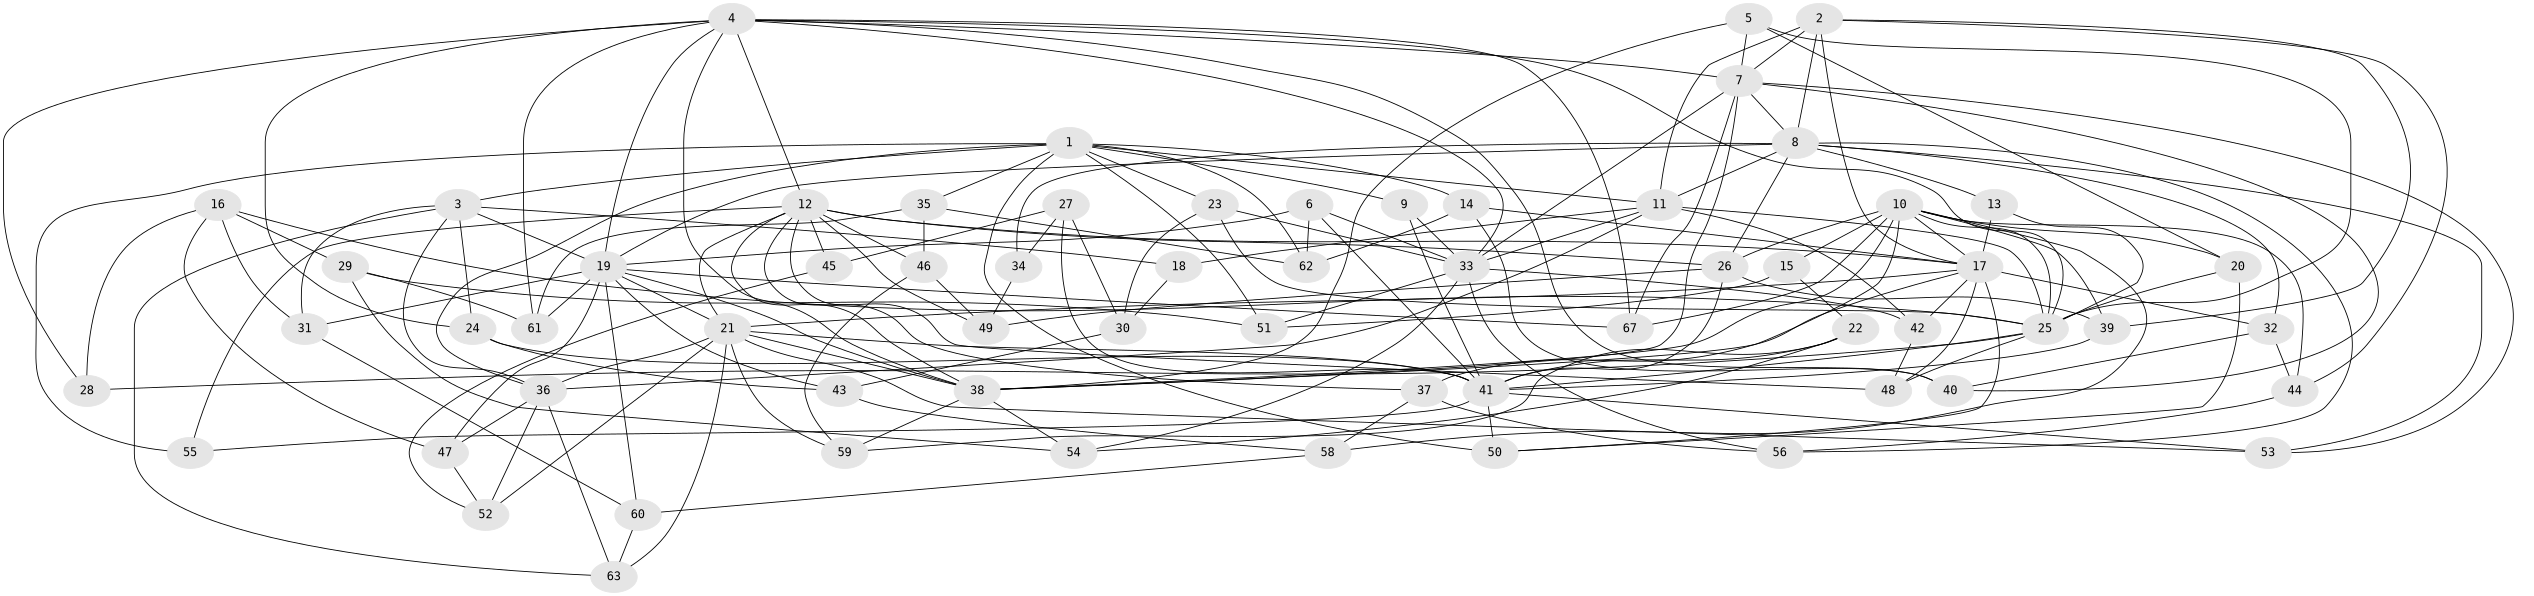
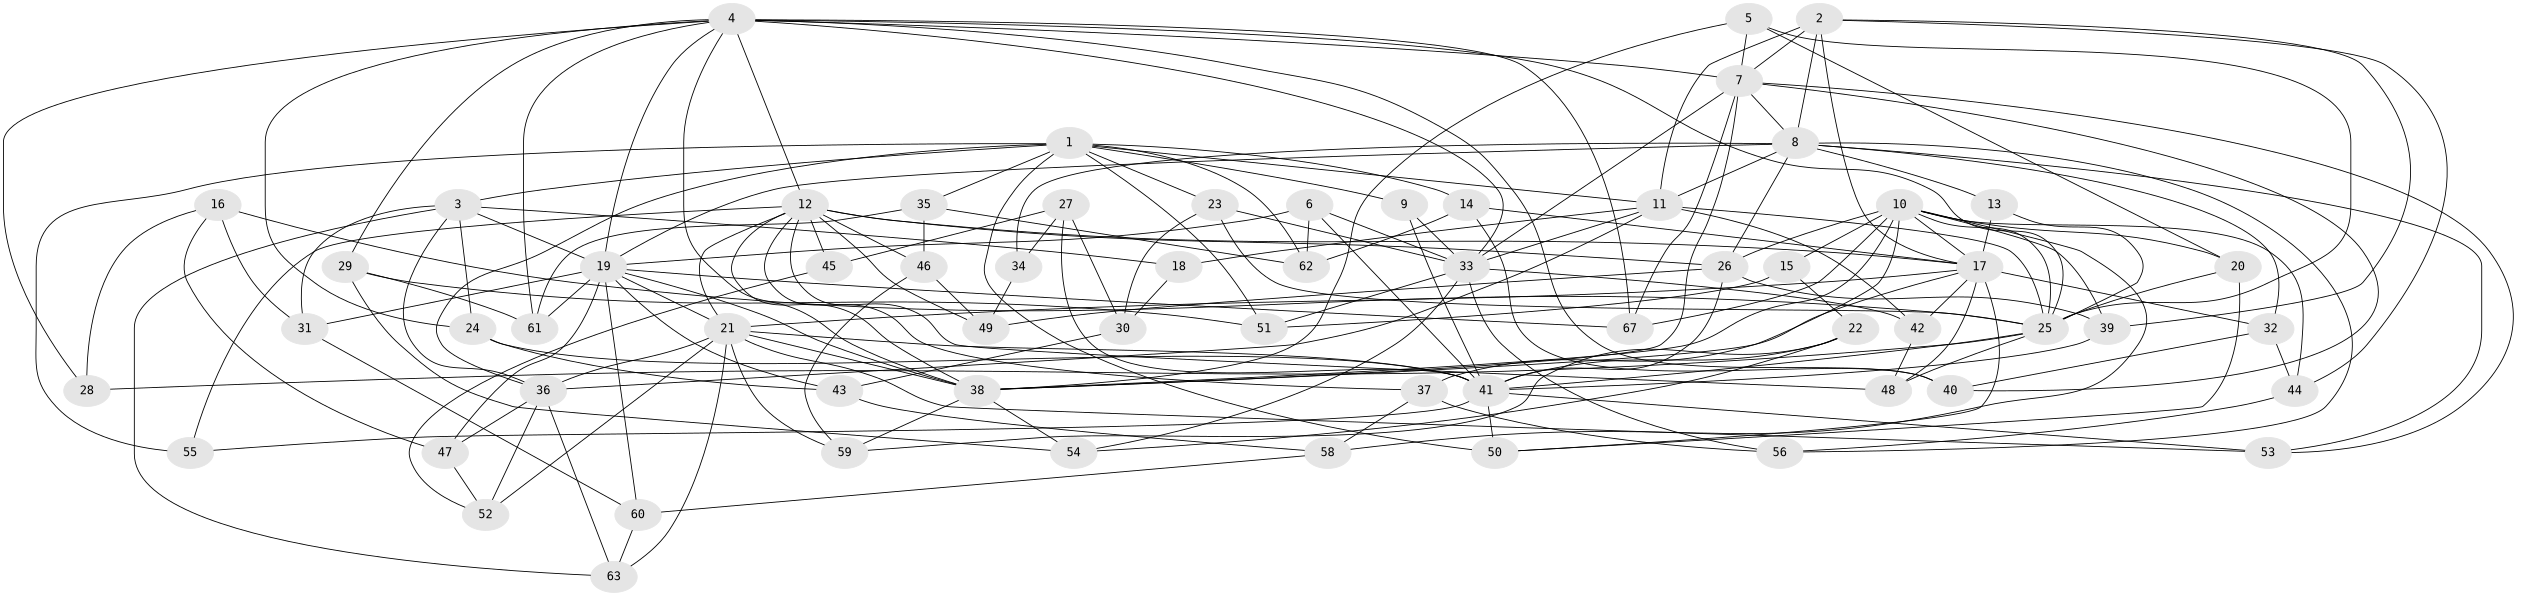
edge "16" -- "29": now "4" -- "29"
